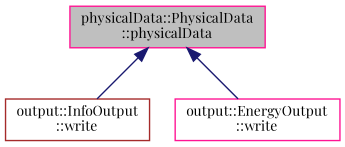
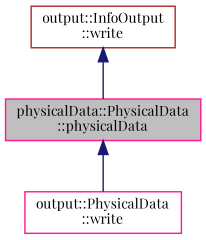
edge "output::InfoOutput ::write" -> "physicalData::PhysicalData ::physicalData": reversed
node "output::EnergyOutput ::write": label "output::EnergyOutput ::write" -> "output::PhysicalData ::write"
